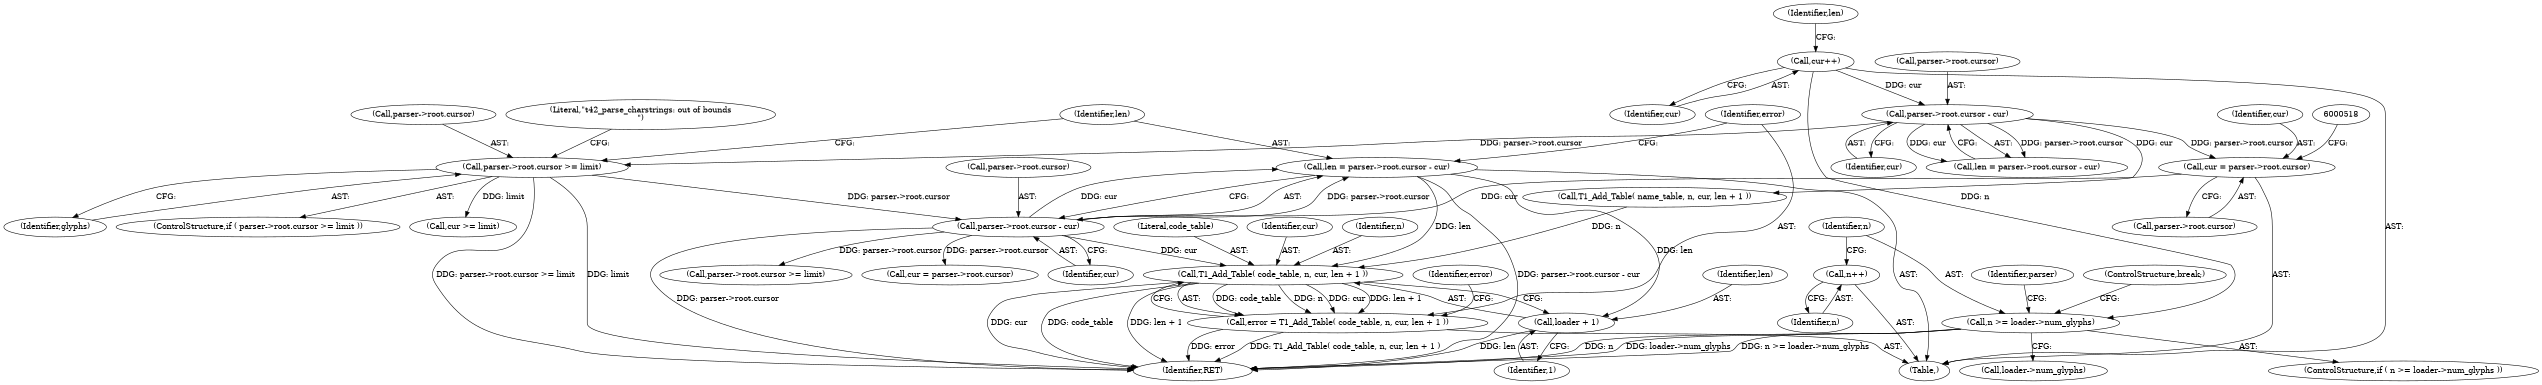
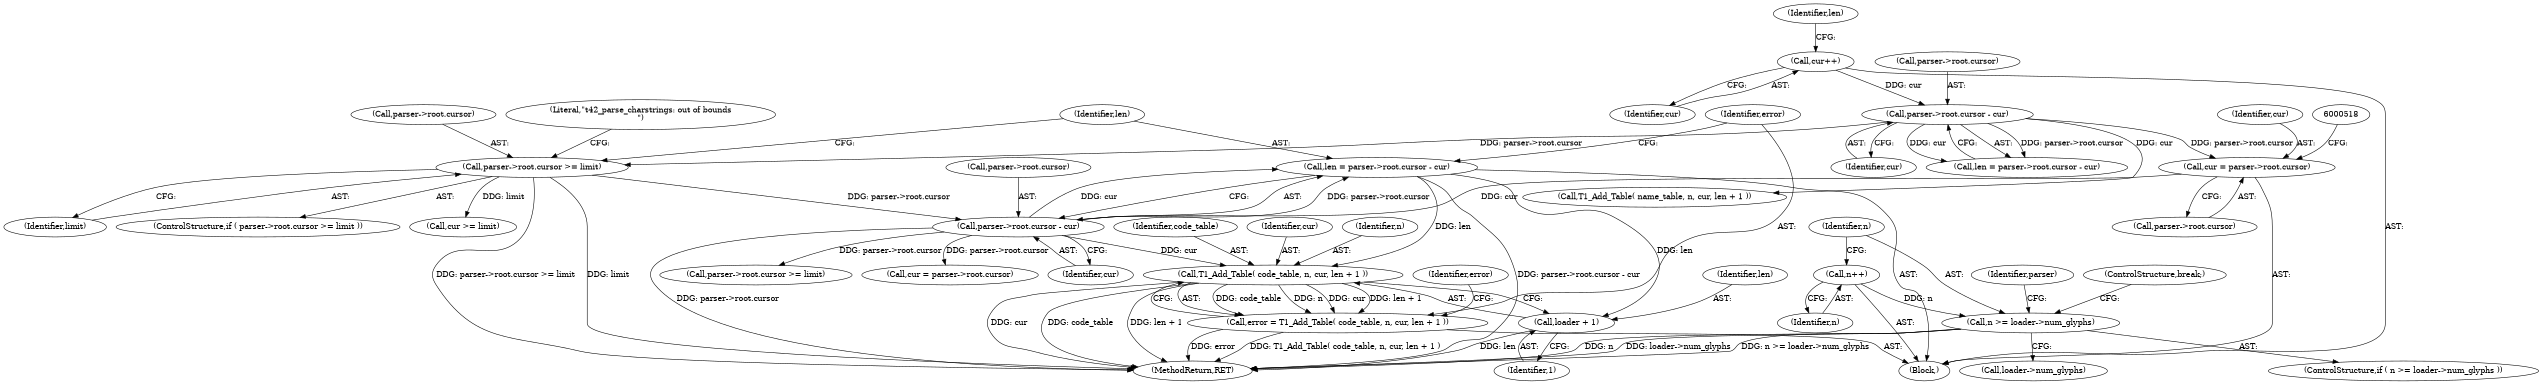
edge "(Call,cur++)" -> "(Call,n >= loader->num_glyphs)": now "(Call,n++)" -> "(Call,n >= loader->num_glyphs)"
node "(Identifier,glyphs)": label "(Identifier,glyphs)" -> "(Identifier,limit)"
node "(Literal,code_table)": label "(Literal,code_table)" -> "(Identifier,code_table)"
edge "(Call,T1_Add_Table( name_table, n, cur, len + 1 ))" -> "(Call,T1_Add_Table( code_table, n, cur, len + 1 ))": removed, label "DDG: n"
node "(Identifier,RET)": label "(Identifier,RET)" -> "(MethodReturn,RET)"
node "(Table,)": label "(Table,)" -> "(Block,)"
